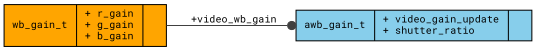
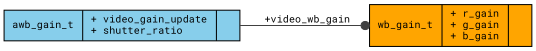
edge "wb_gain_t" -> "awb_gain_t": reversed
